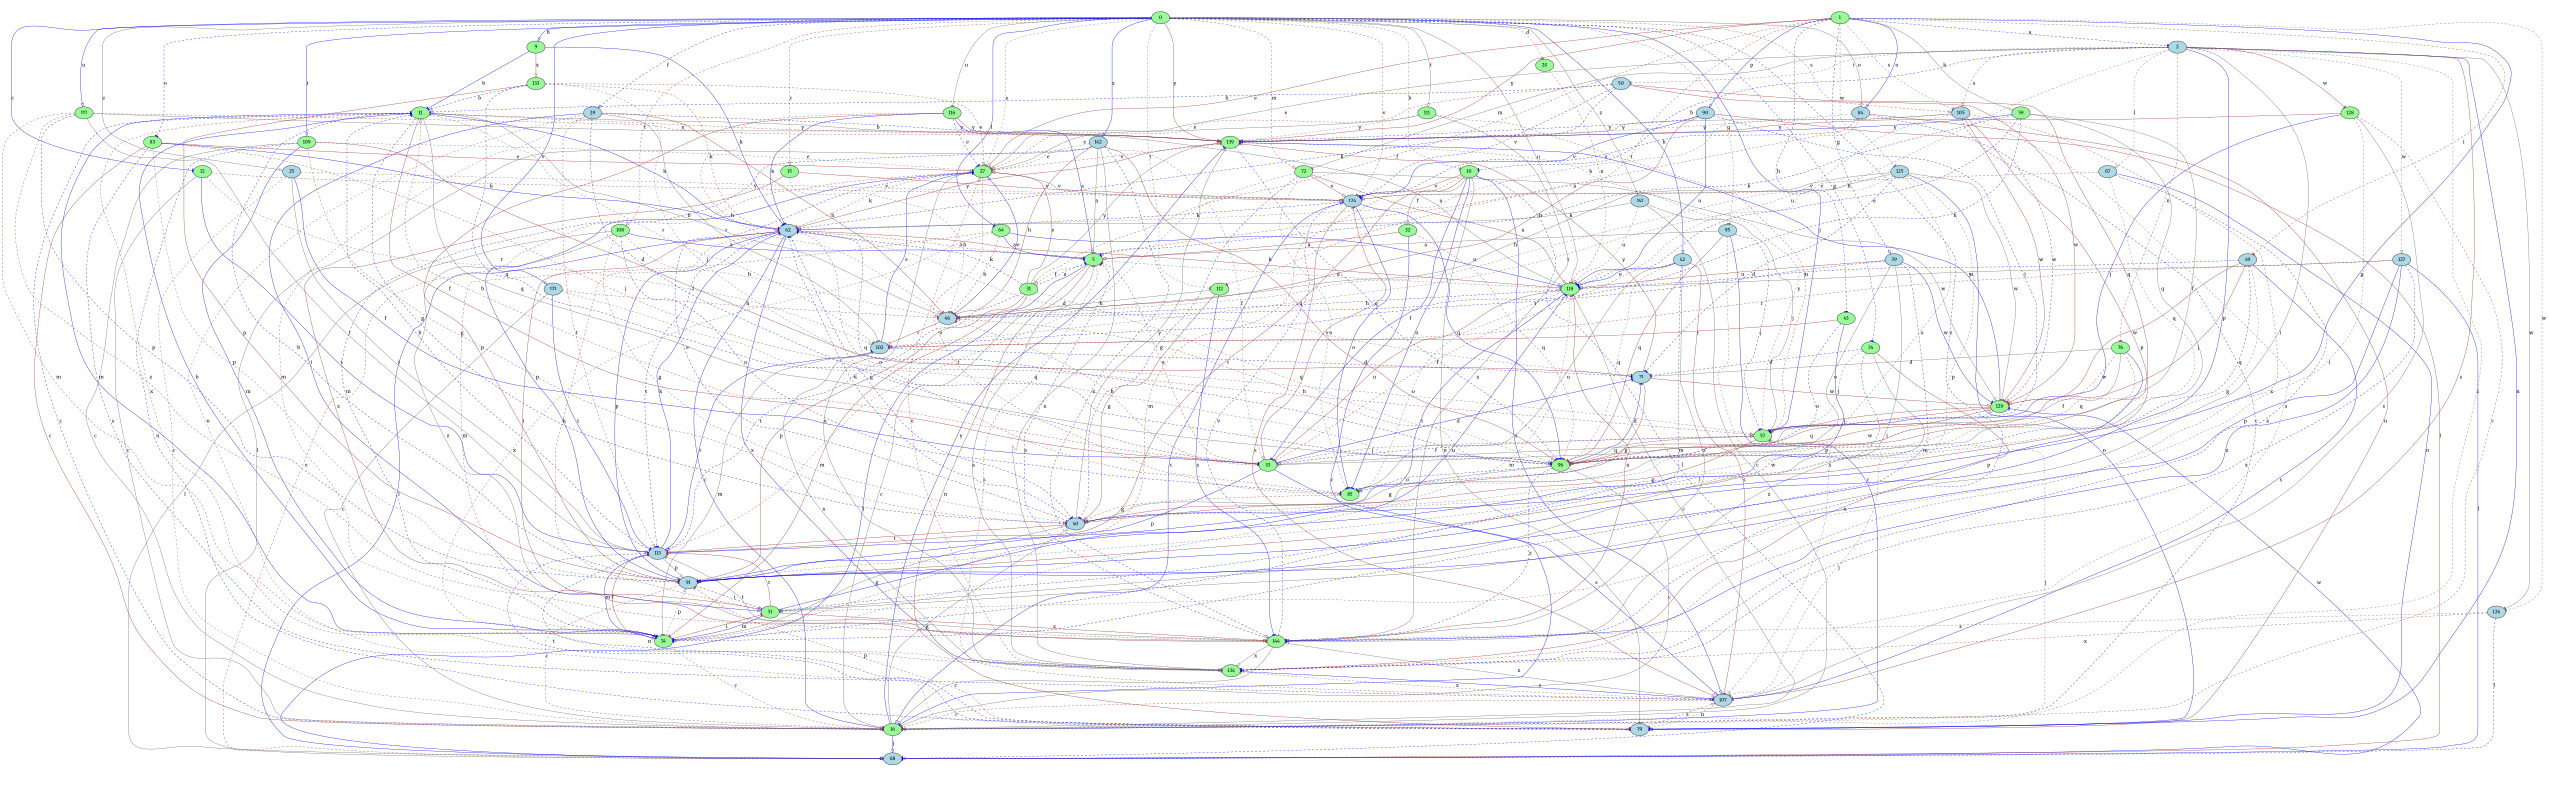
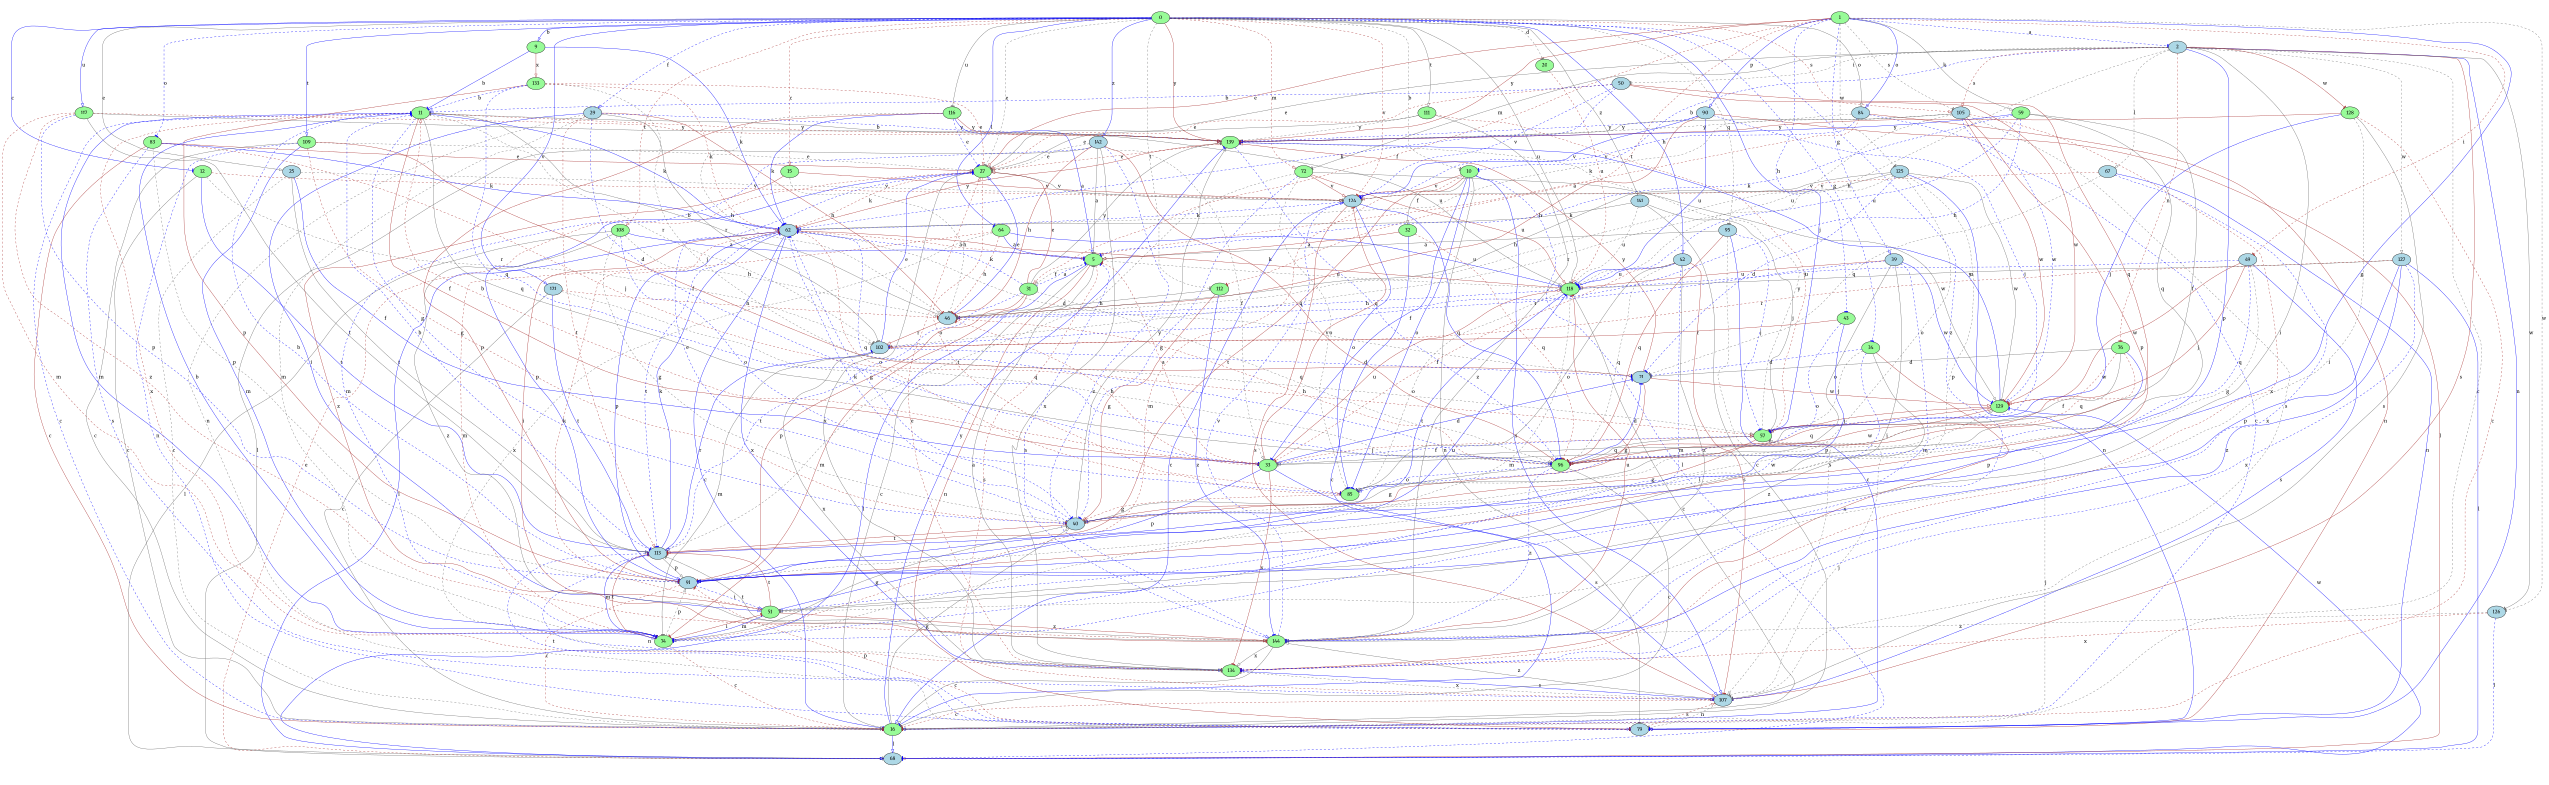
edge "67" -> "96": now "67" -> "21"
edge "33" -> "134": added, label "x"
